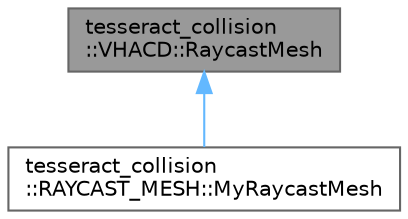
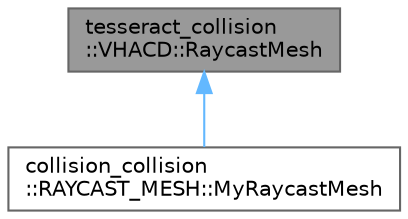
node "tesseract_collision ::RAYCAST_MESH::MyRaycastMesh": label "tesseract_collision ::RAYCAST_MESH::MyRaycastMesh" -> "collision_collision ::RAYCAST_MESH::MyRaycastMesh"
